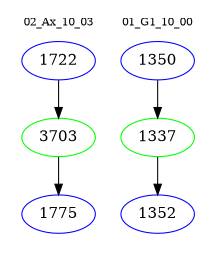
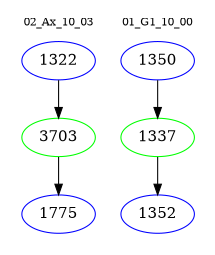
node "1722": label "1722" -> "1322"
